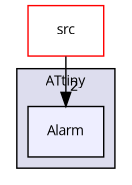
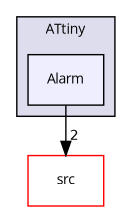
edge "src" -> "Alarm": reversed
